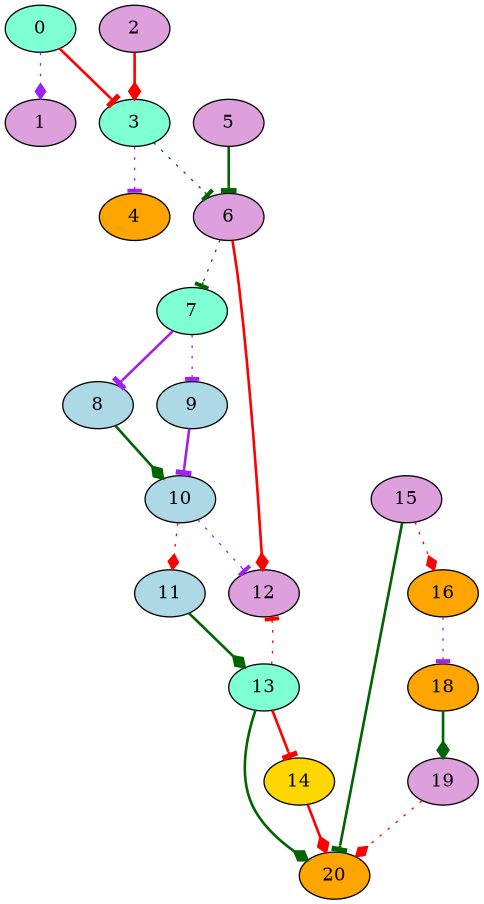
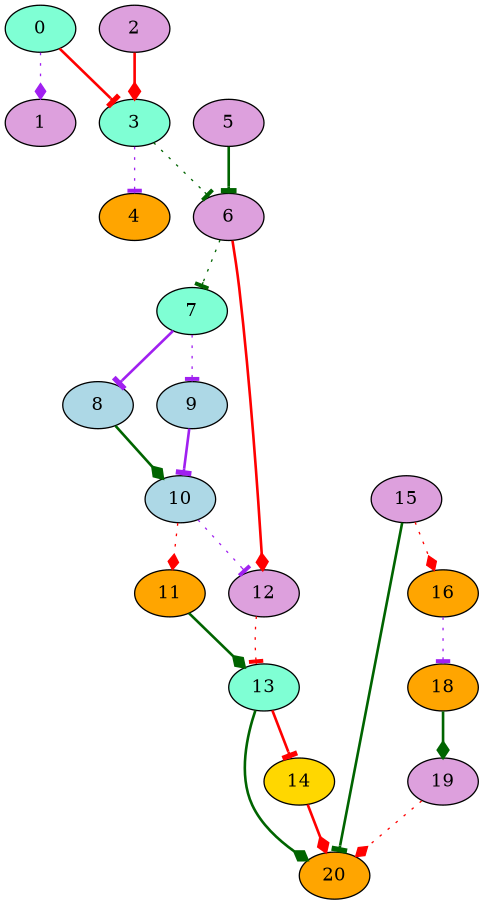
node "11": fillcolor lightblue -> orange
edge "13" -> "12": reversed
